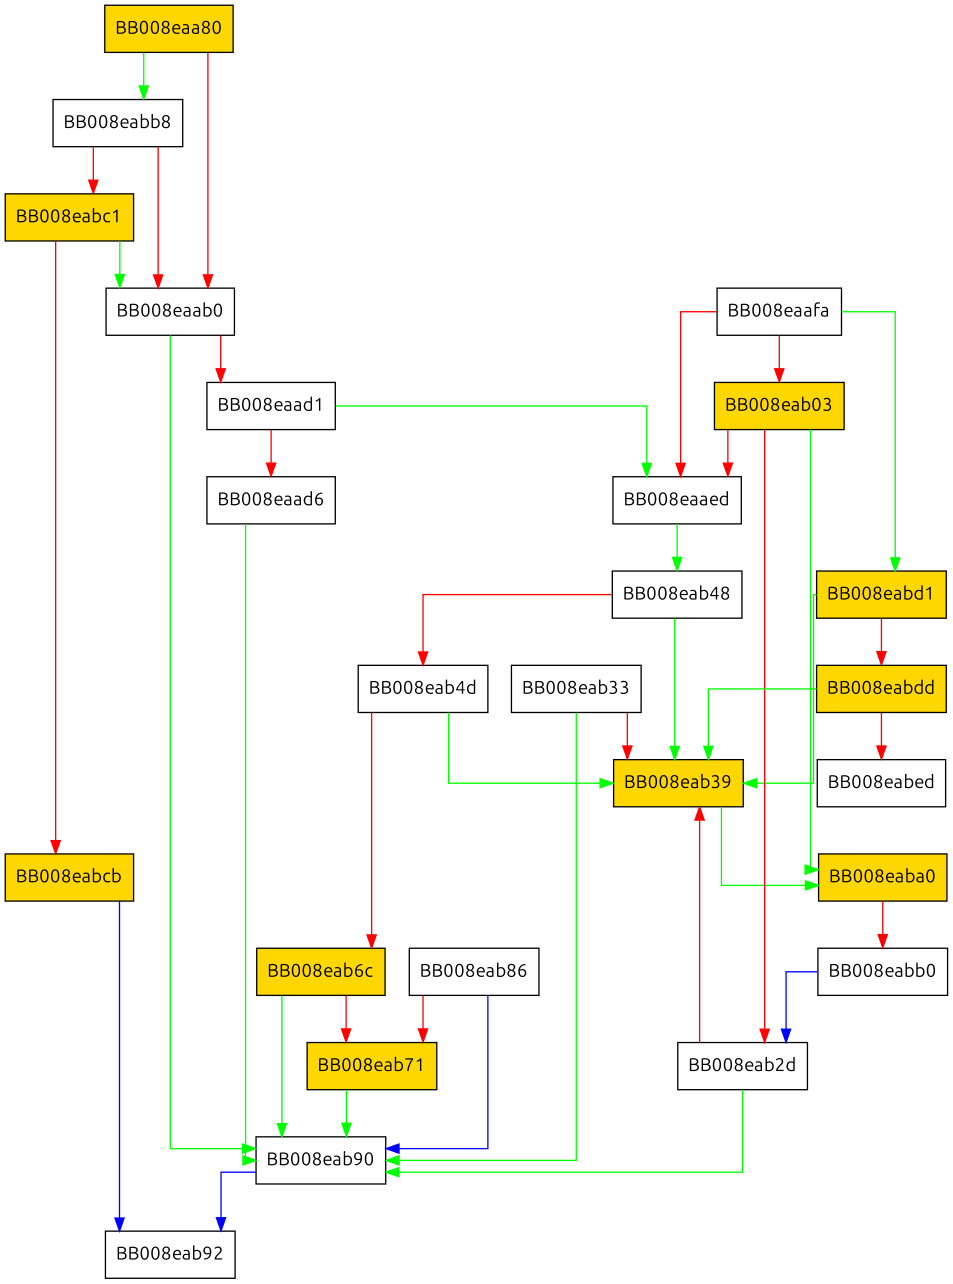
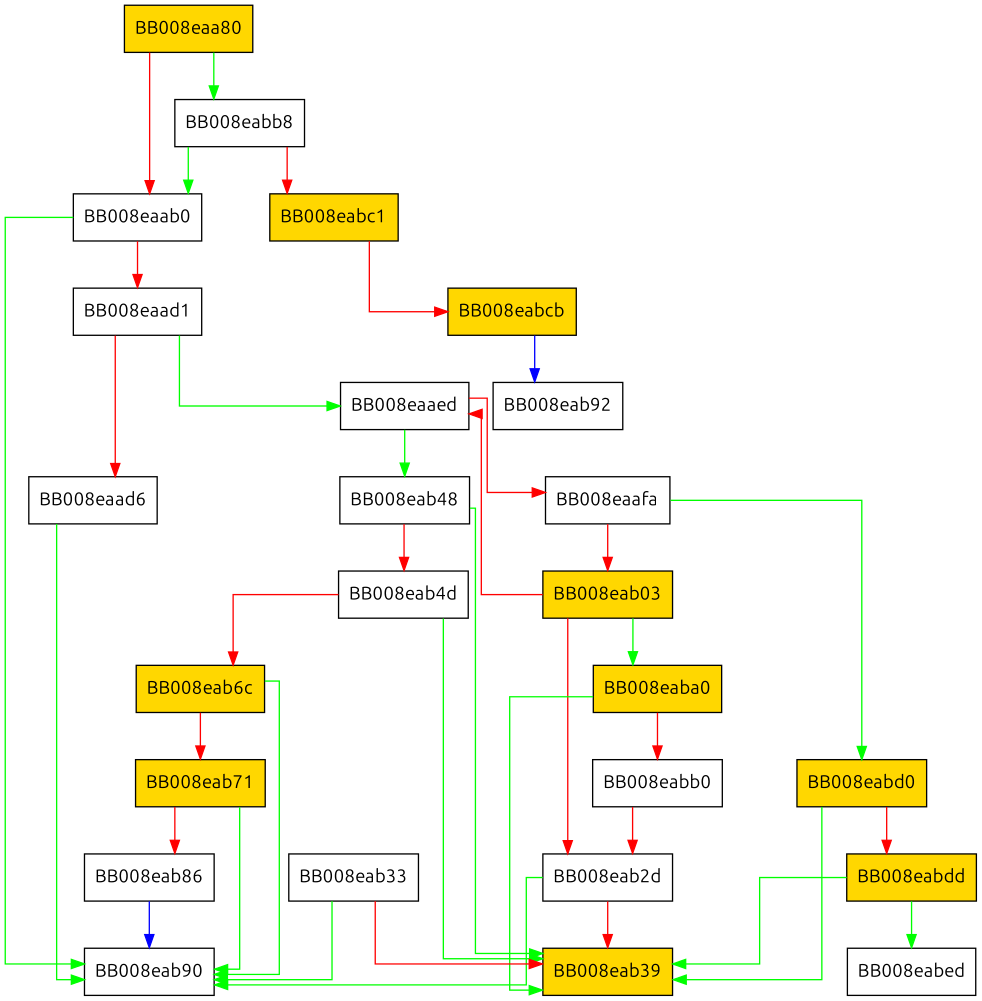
edge "BB008eabb8" -> "BB008eaab0": color red -> green
edge "BB008eabc1" -> "BB008eaab0": removed
edge "BB008eaafa" -> "BB008eaaed": reversed
node "BB008eabd1": label "BB008eabd1" -> "BB008eabd0"
edge "BB008eabdd" -> "BB008eabed": color red -> green
edge "BB008eab39" -> "BB008eaba0": reversed
edge "BB008eabb0" -> "BB008eab2d": color blue -> red
edge "BB008eab86" -> "BB008eab71": reversed
edge "BB008eab90" -> "BB008eab92": removed
